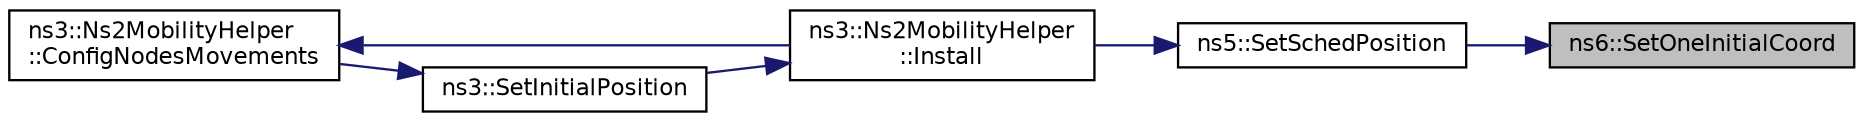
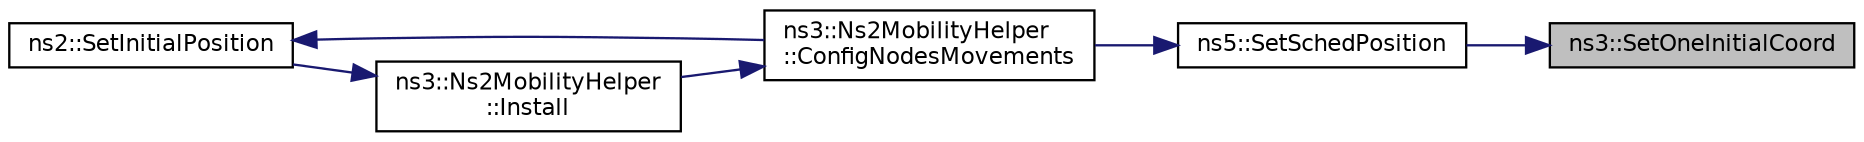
edge "ns3::Ns2MobilityHelper ::Install" -> "ns5::SetSchedPosition": now "ns3::Ns2MobilityHelper ::ConfigNodesMovements" -> "ns5::SetSchedPosition"
node "ns6::SetOneInitialCoord": label "ns6::SetOneInitialCoord" -> "ns3::SetOneInitialCoord"
node "ns3::SetInitialPosition": label "ns3::SetInitialPosition" -> "ns2::SetInitialPosition"
